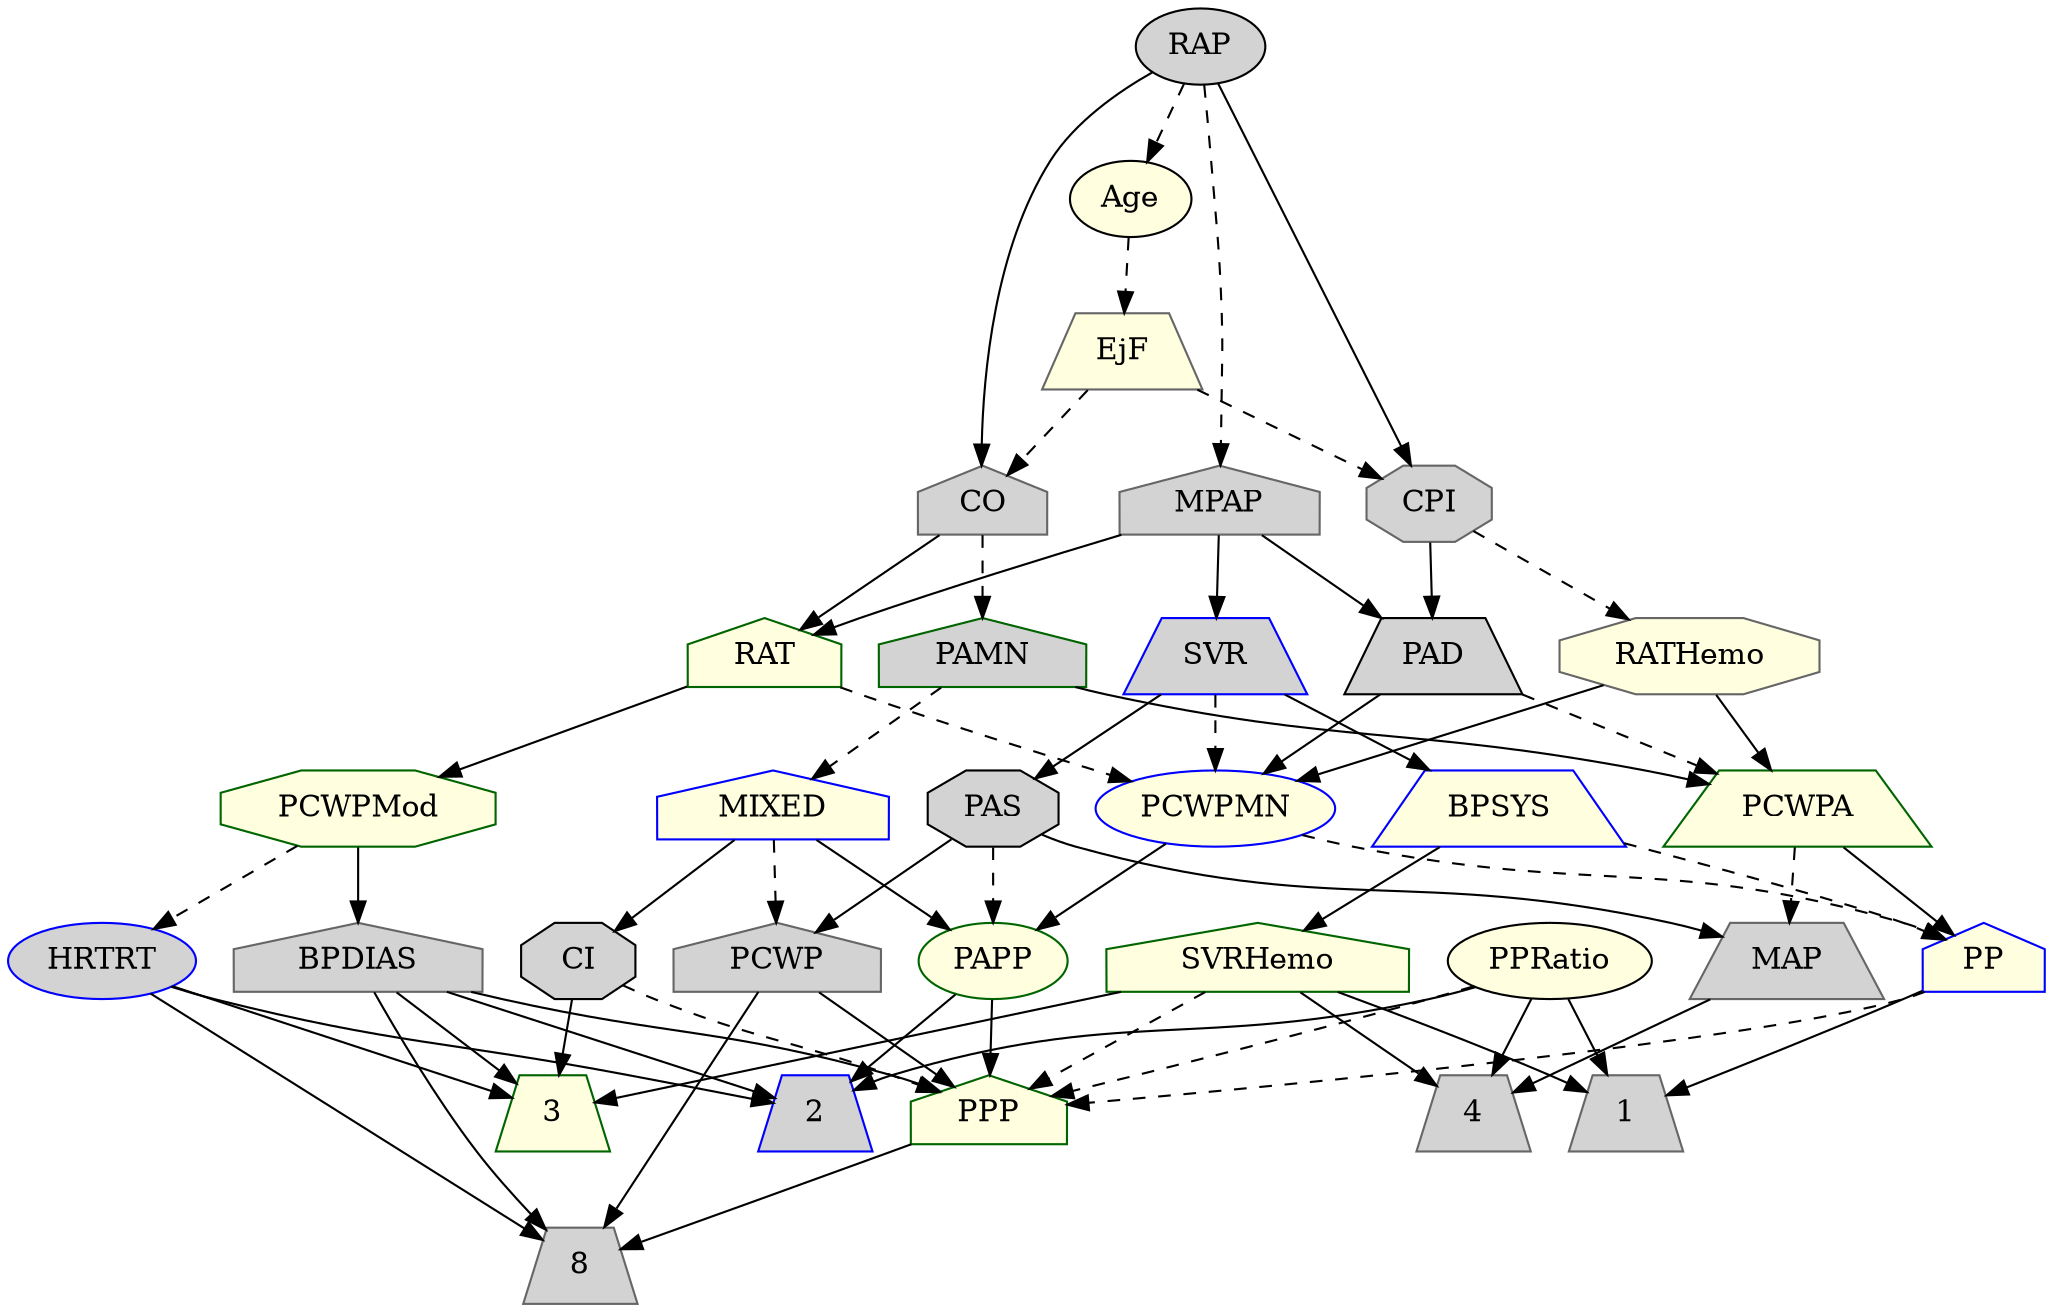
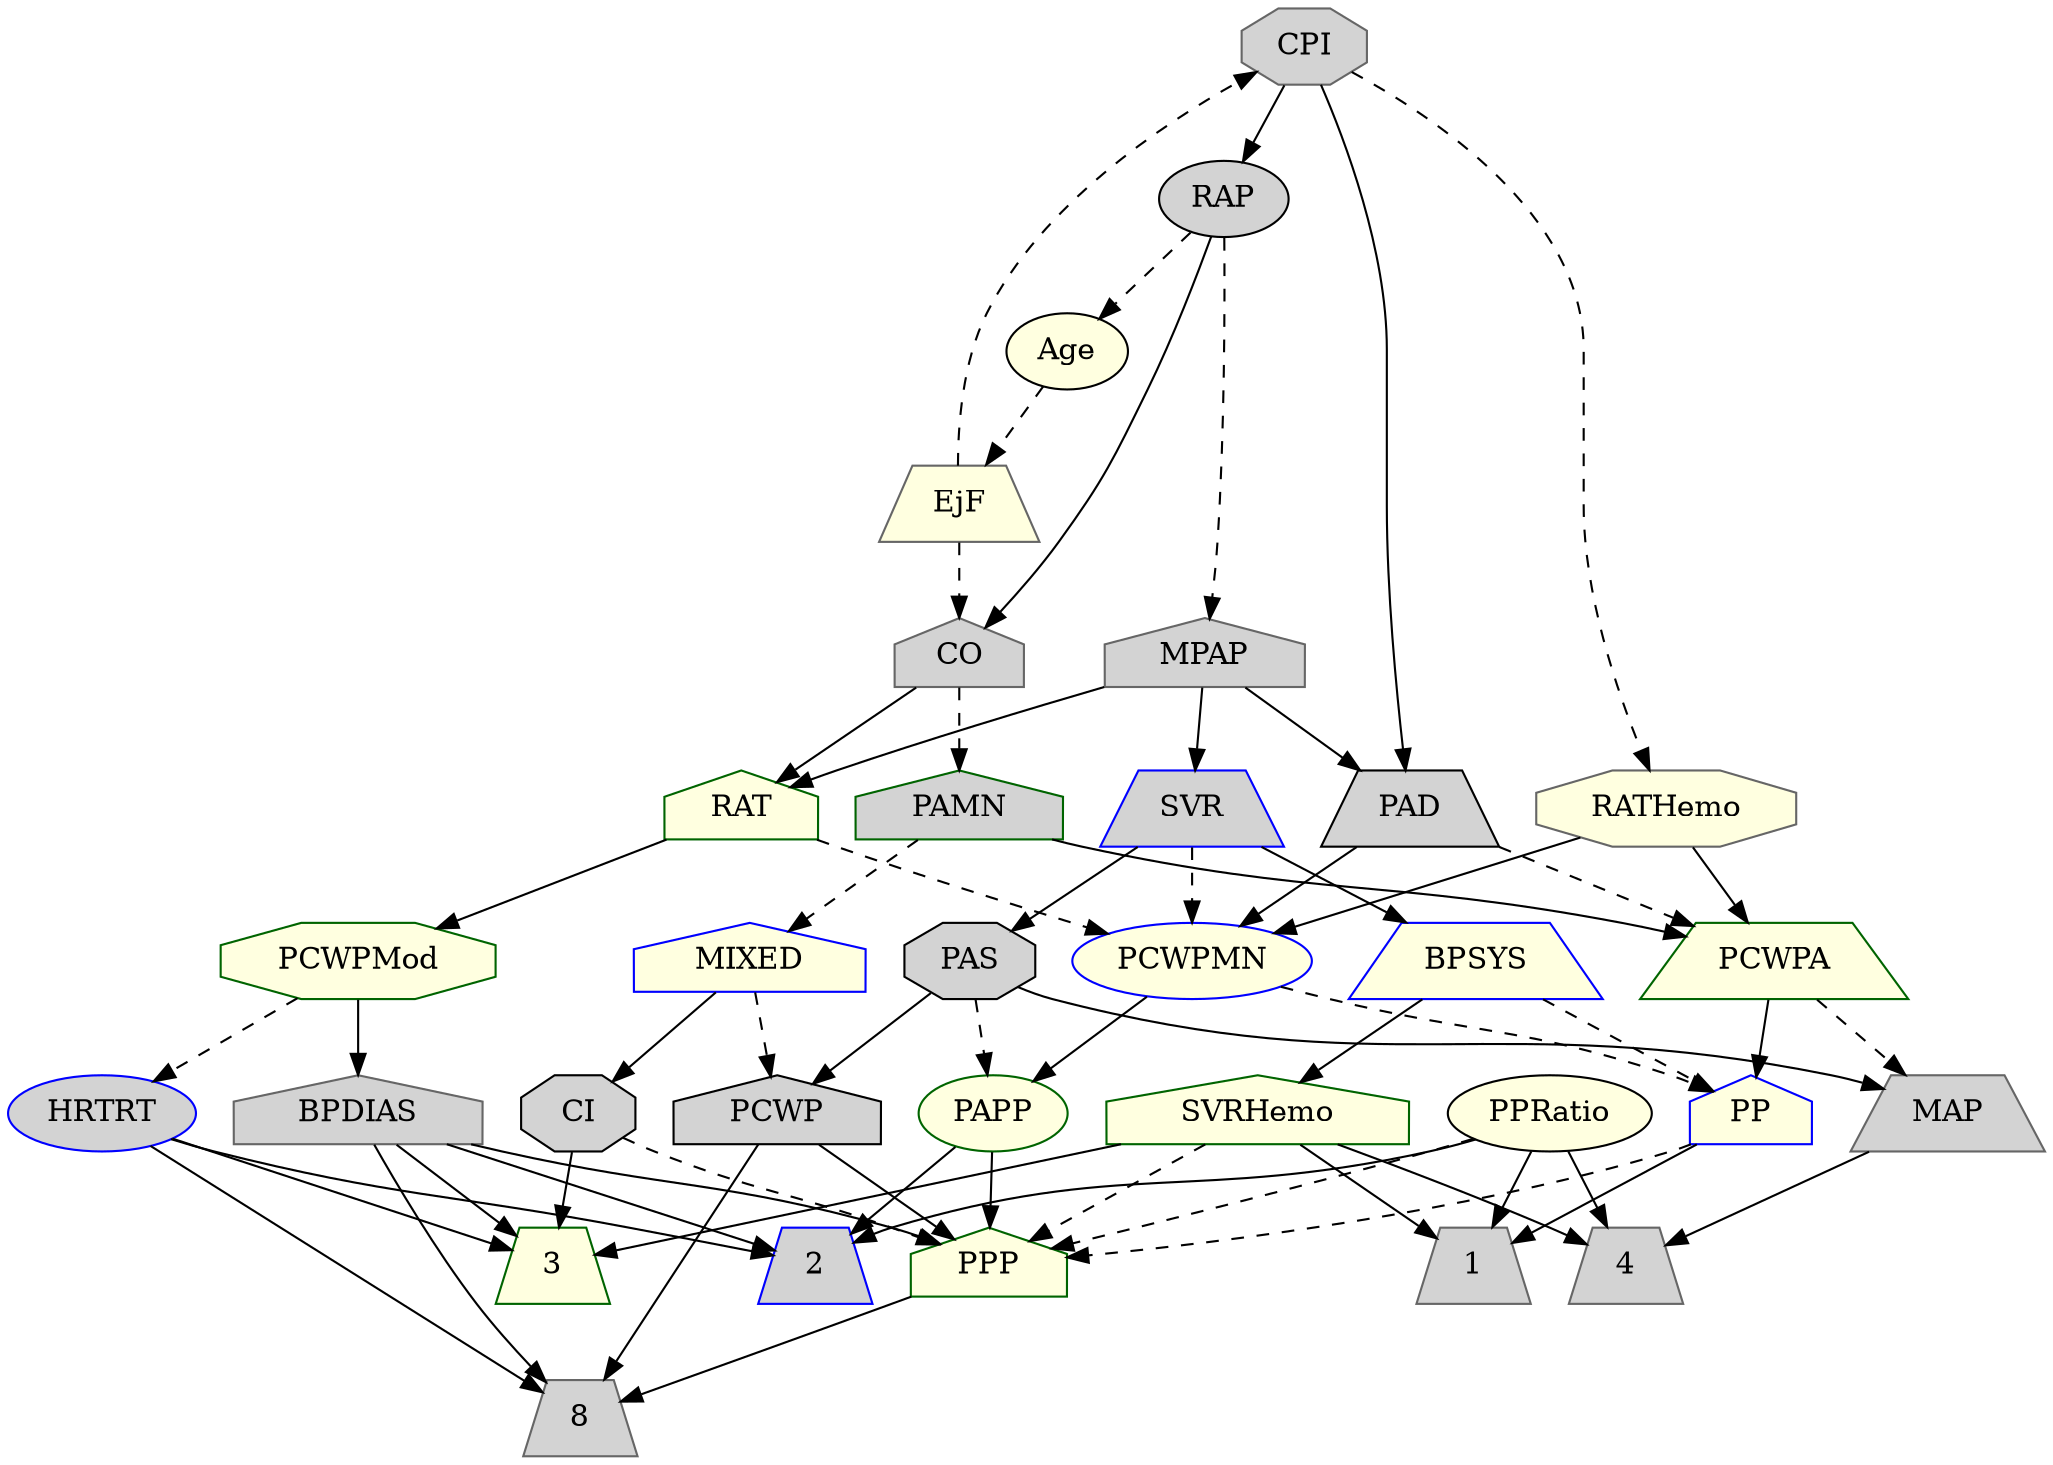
edge "RAP" -> "CPI": reversed
edge "MIXED" -> "PAPP": removed
node "PCWP": color gray40 -> black
